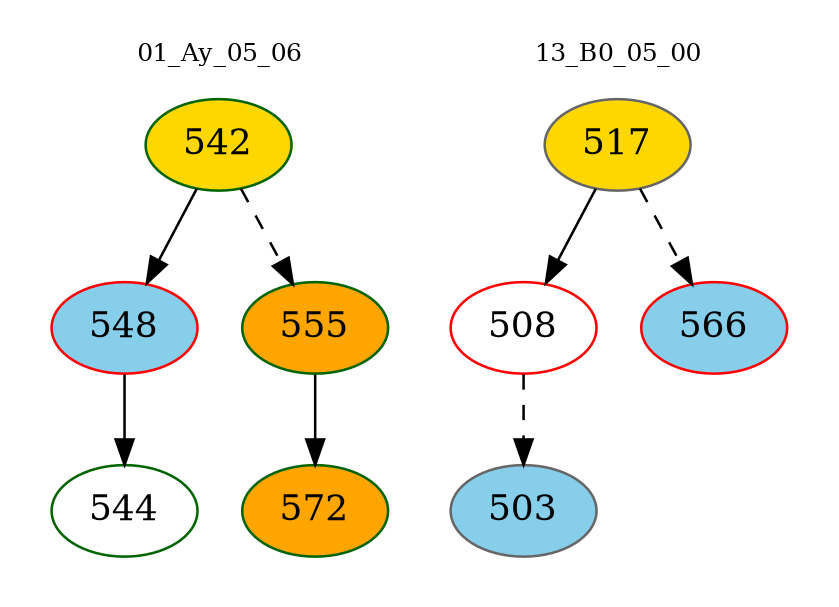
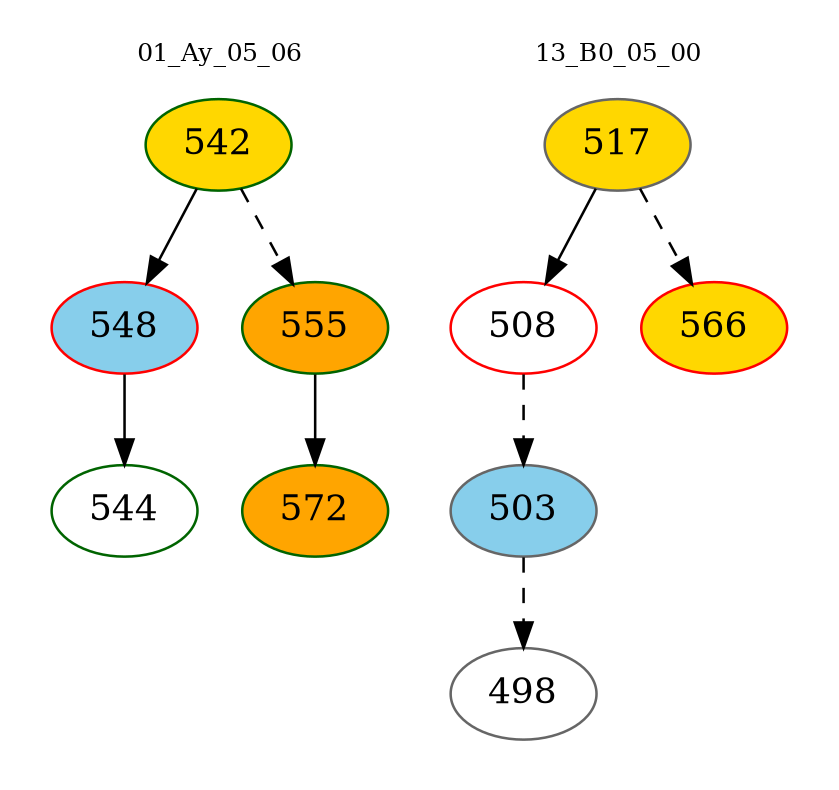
node "566": fillcolor skyblue -> gold
node "498": added
